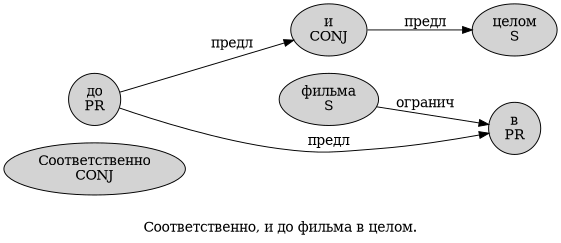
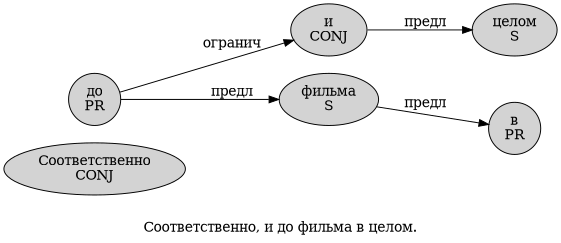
edge "до PR" -> "и CONJ": label "предл" -> "огранич"
edge "фильма S" -> "в PR": label "огранич" -> "предл"
edge "до PR" -> "в PR": now "до PR" -> "фильма S"
